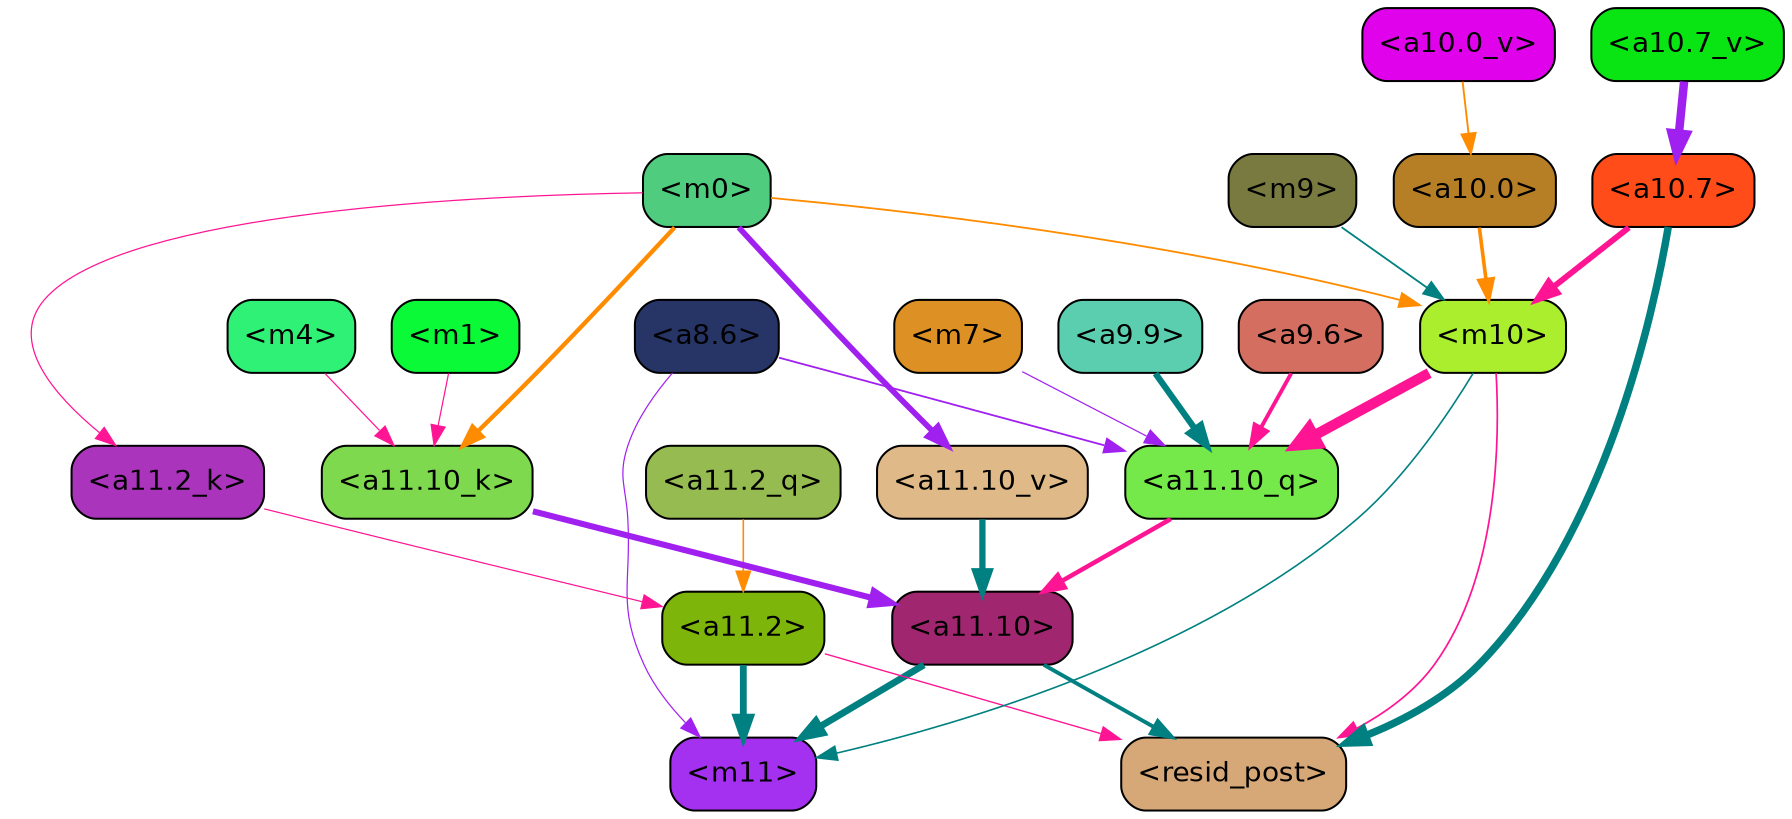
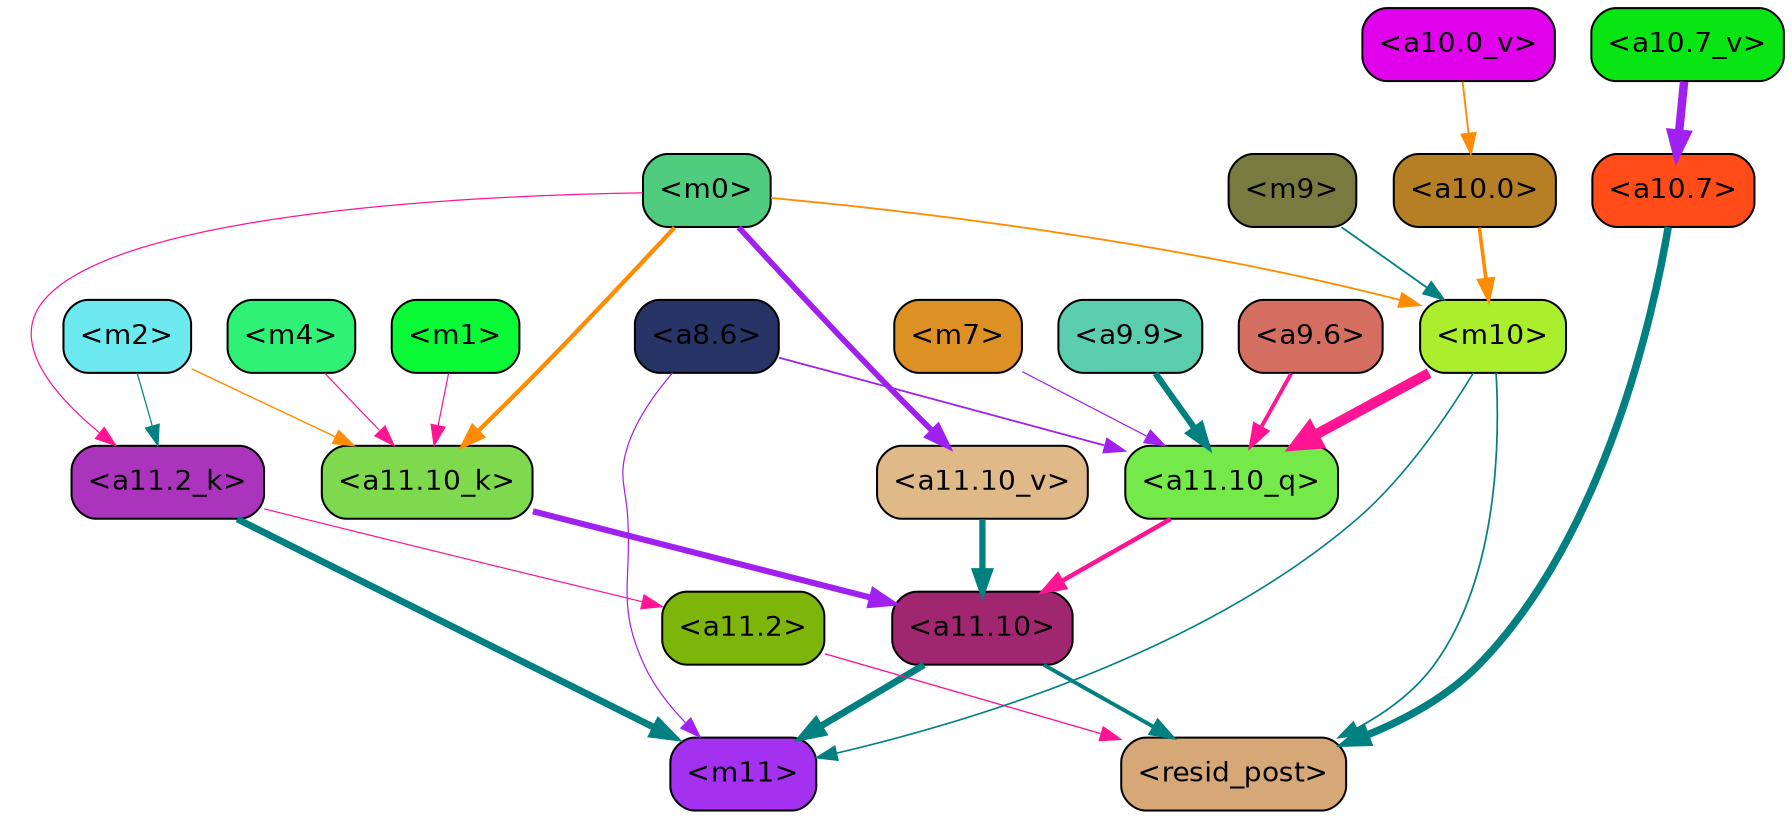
edge "<a10.7>" -> "<m10>": removed
node "<m2>": added
node "<a11.2_q>": removed
edge "<m10>" -> "<resid_post>": color deeppink -> teal
edge "<a11.2>" -> "<m11>": now "<a11.2_k>" -> "<m11>"
